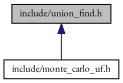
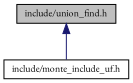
node "include/monte_carlo_uf.h": label "include/monte_carlo_uf.h" -> "include/monte_include_uf.h"
